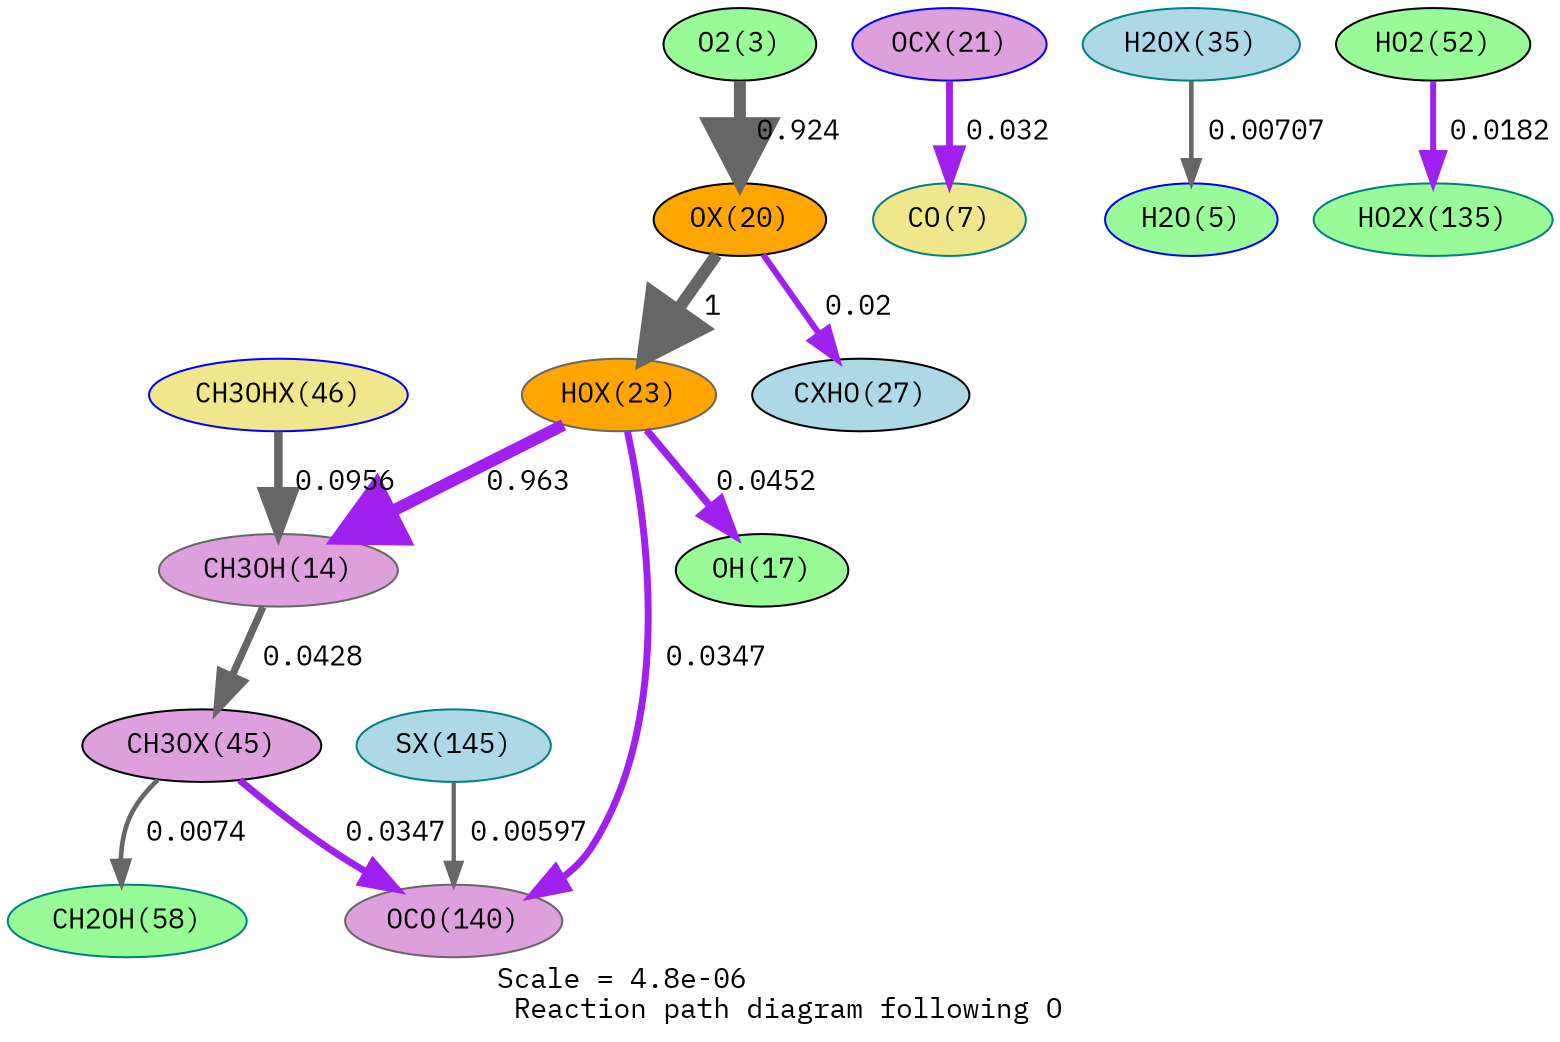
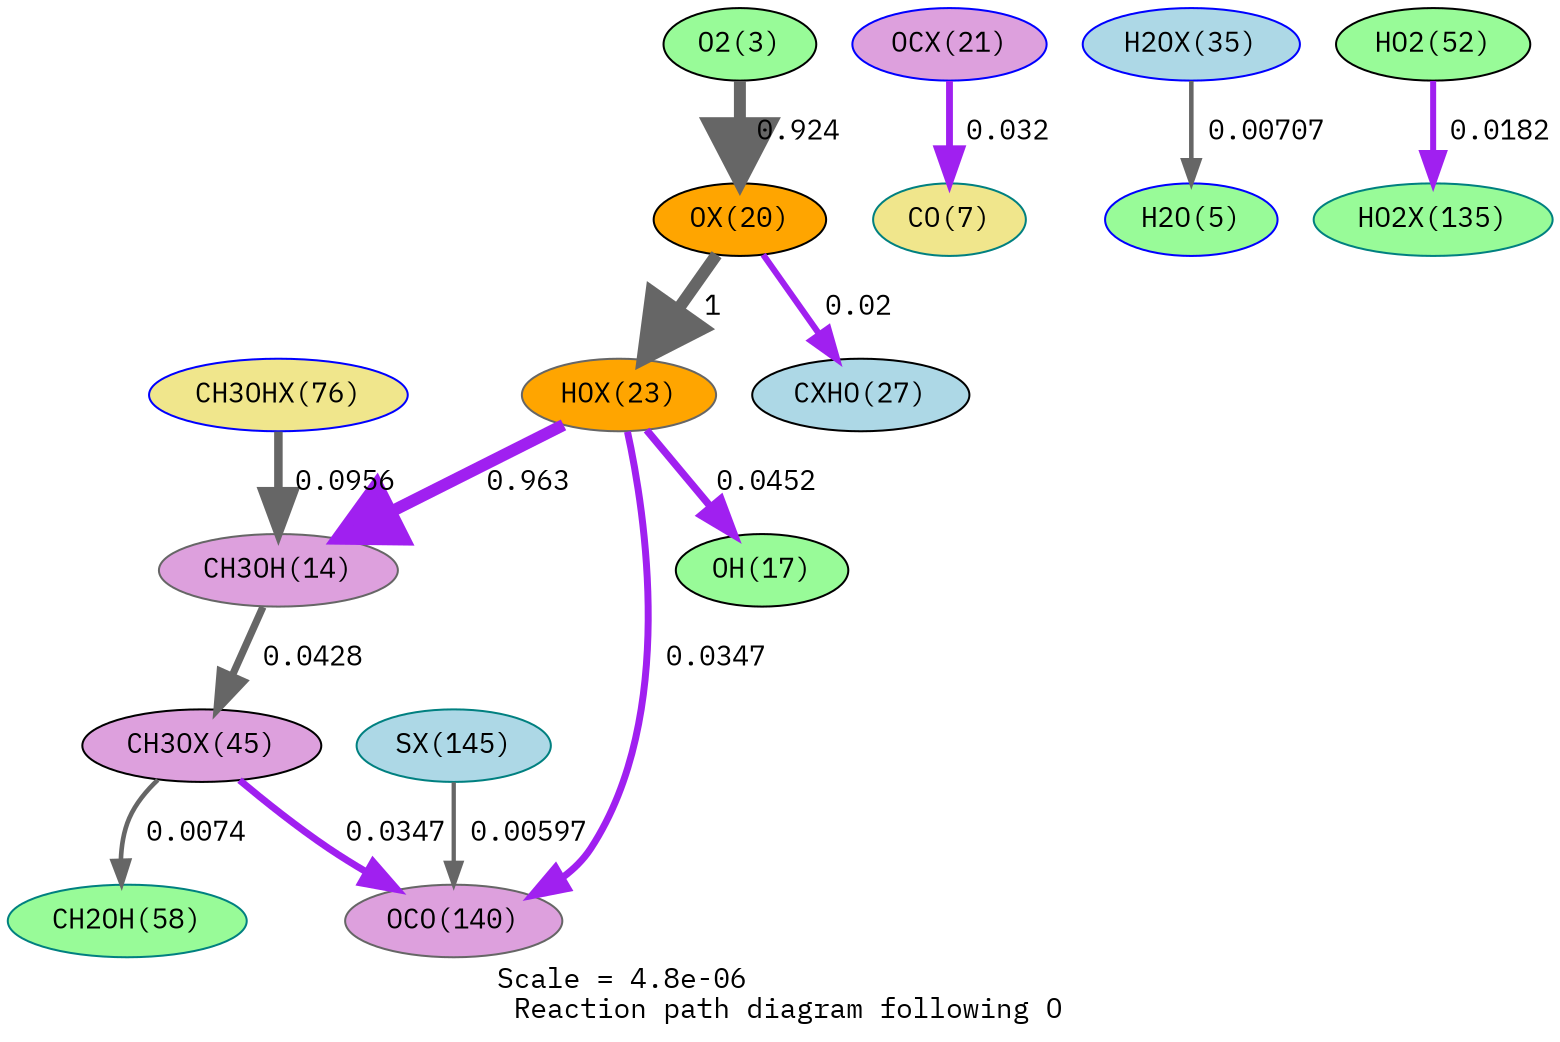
node "H2OX(35)": color teal -> blue
node "CH3OHX(46)": label "CH3OHX(46)" -> "CH3OHX(76)"
